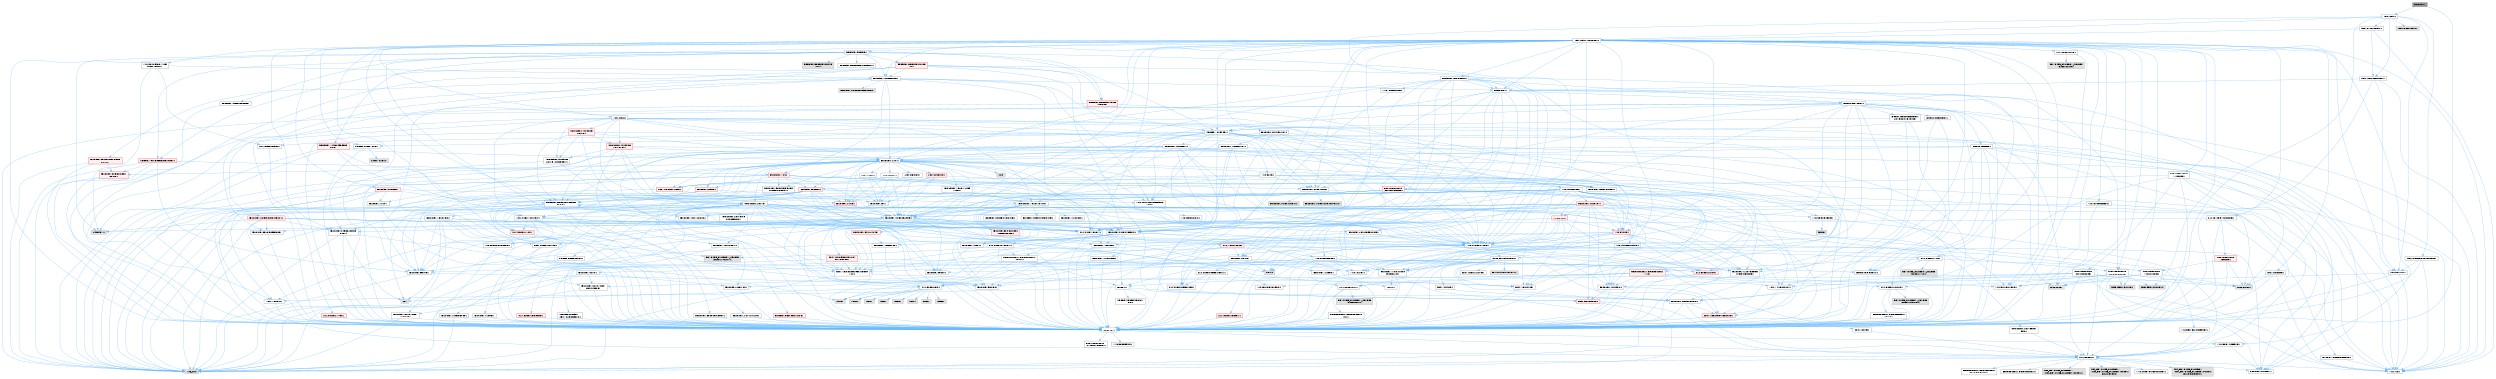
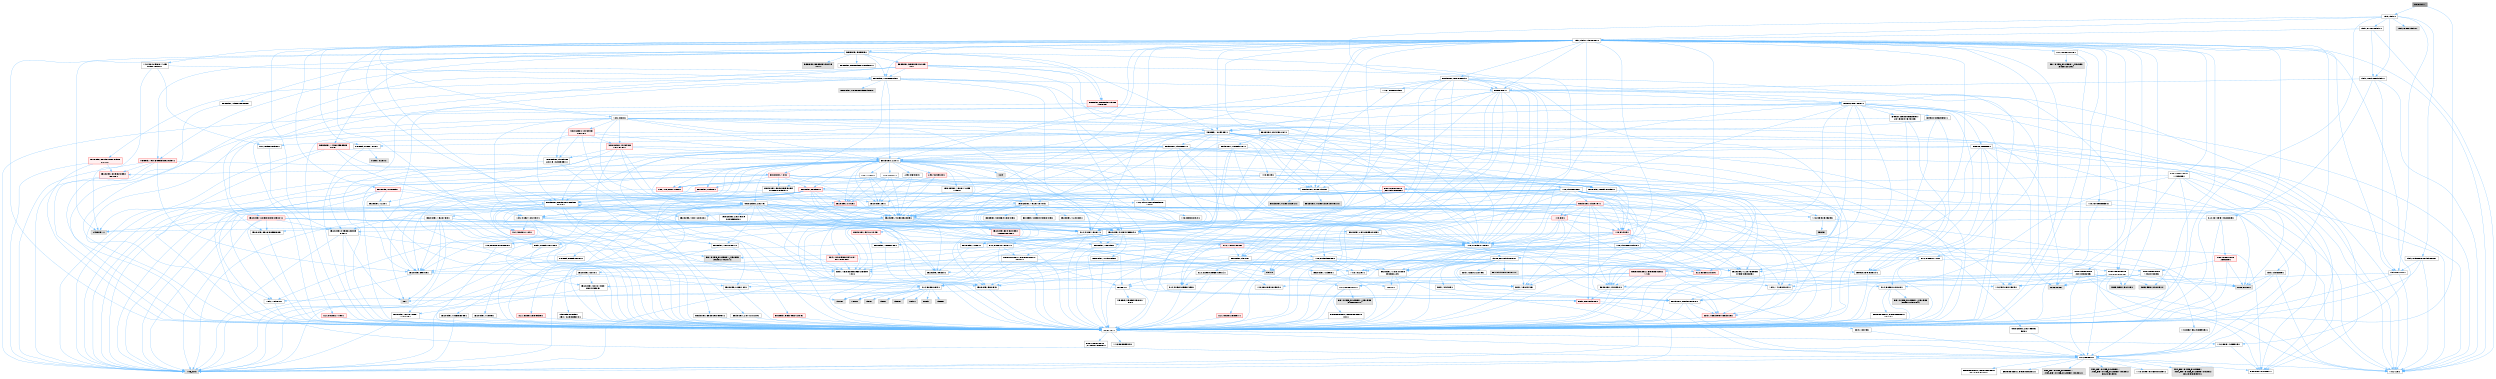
node "IsHeap/Crc.h": label "IsHeap/Crc.h" -> "Misc/Crc.h"
node "COMPILED_PLATFORM_HEADER (PlatformMisc.h)": removed
node "LowLevelMemTrackerDefines.h": removed
